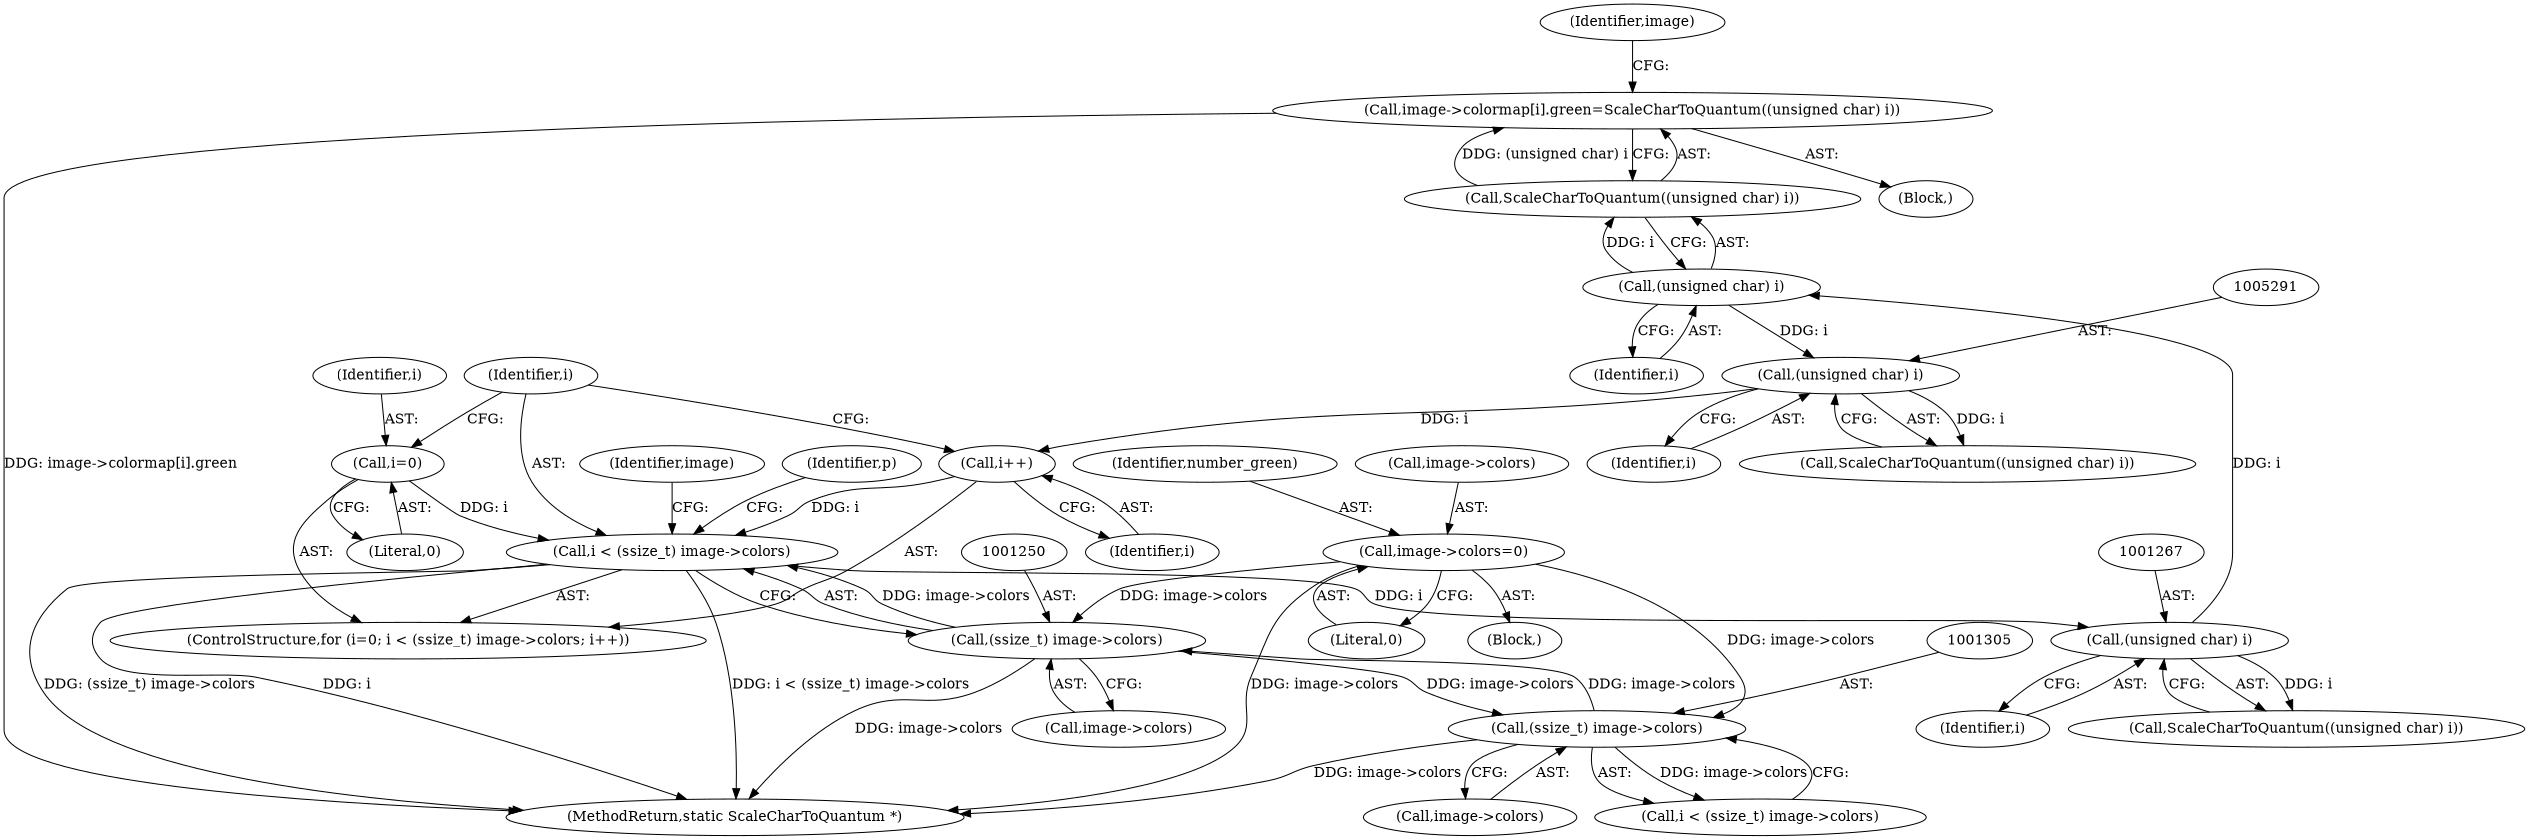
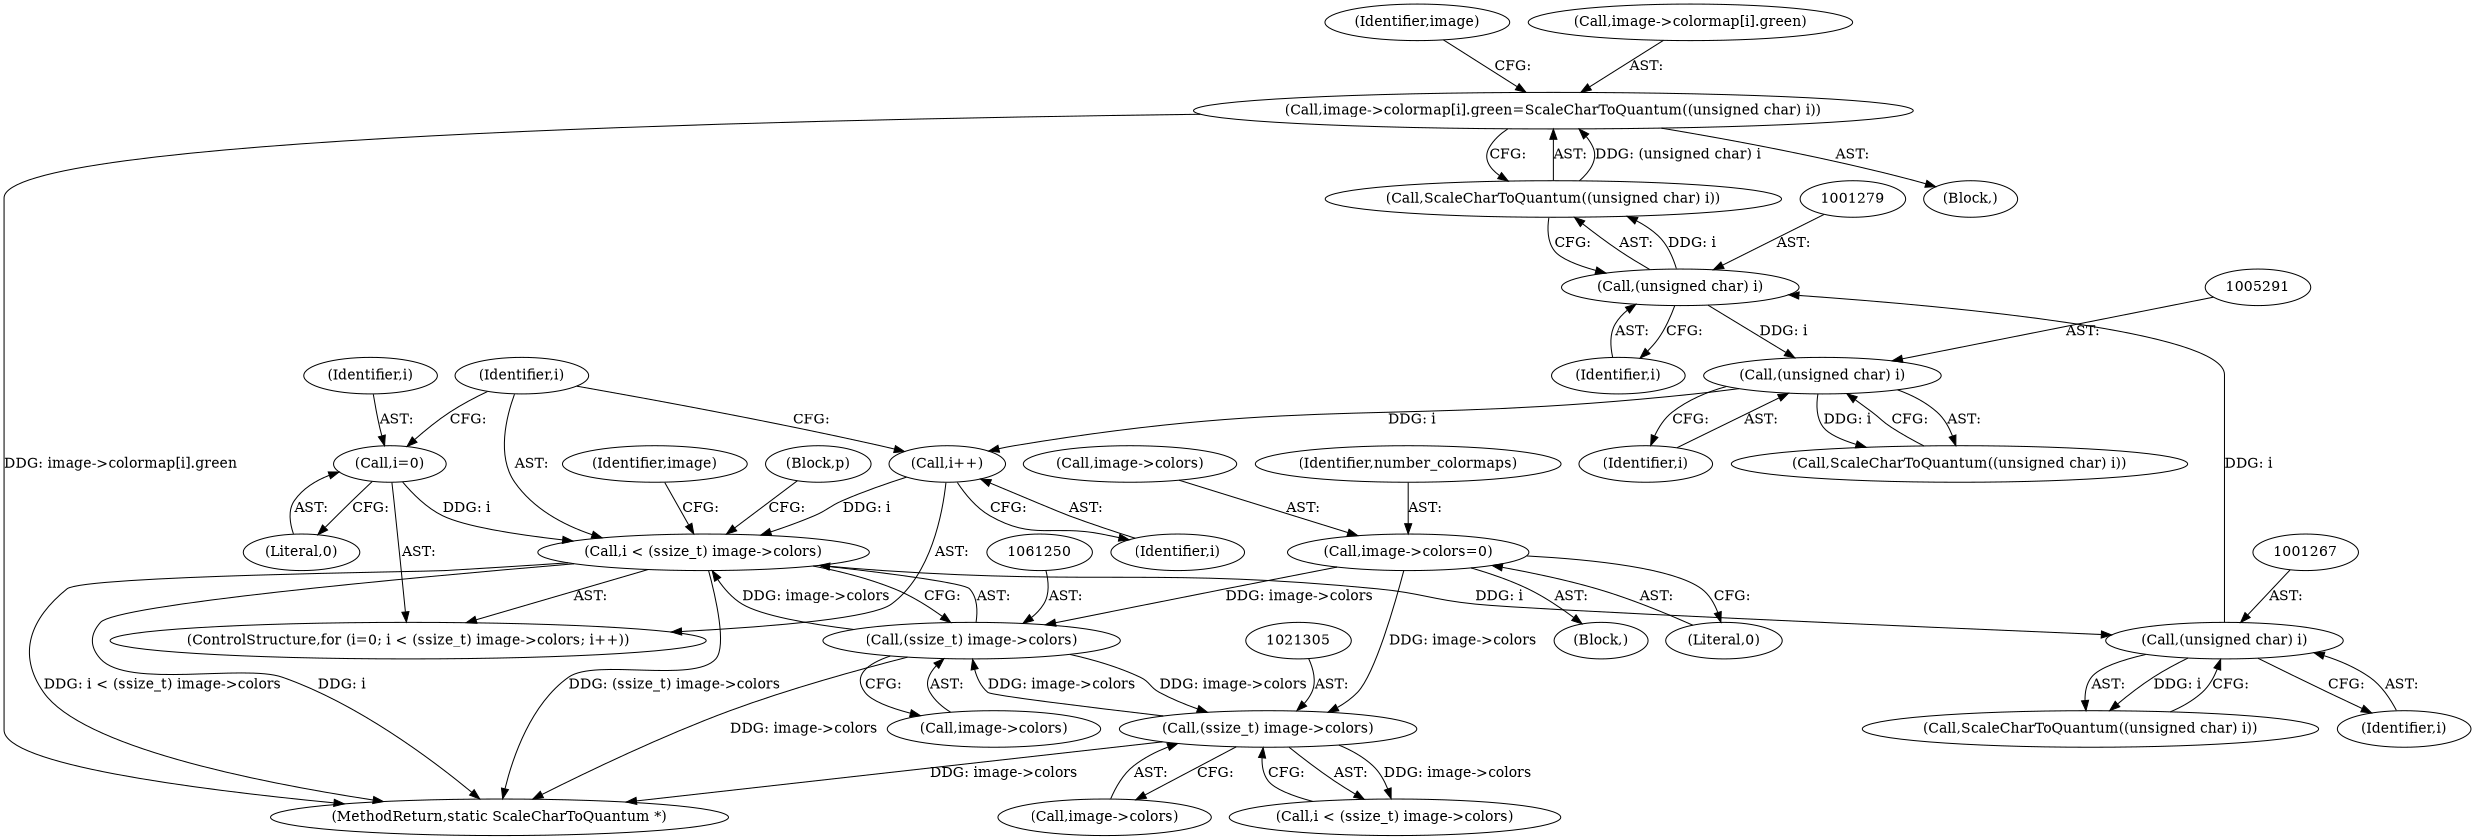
node "(Call,image->colormap[i].green)": added
node "1001279": added
node "(Identifier,p)": label "(Identifier,p)" -> "(Block,p)"
node "(Identifier,number_green)": label "(Identifier,number_green)" -> "(Identifier,number_colormaps)"
node "1001250": label "1001250" -> "1061250"
node "1001305": label "1001305" -> "1021305"
edge "(Call,image->colors=0)" -> "(MethodReturn,static ScaleCharToQuantum *)": removed, label "DDG: image->colors"
